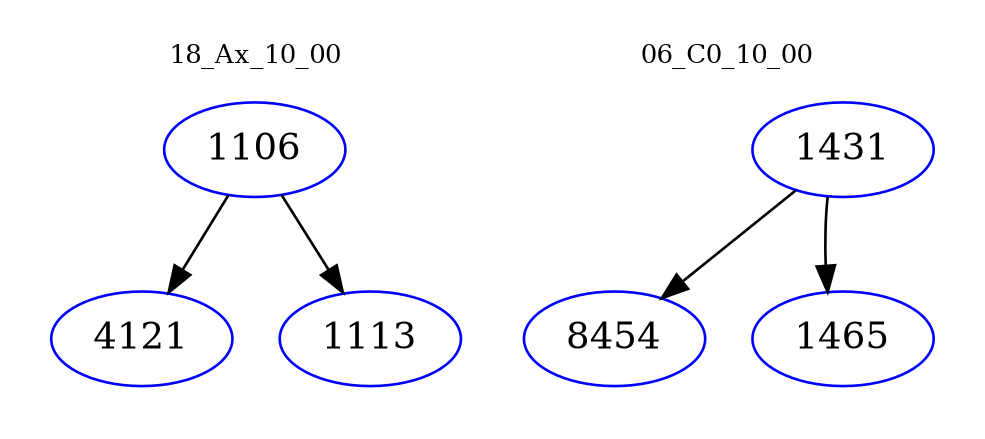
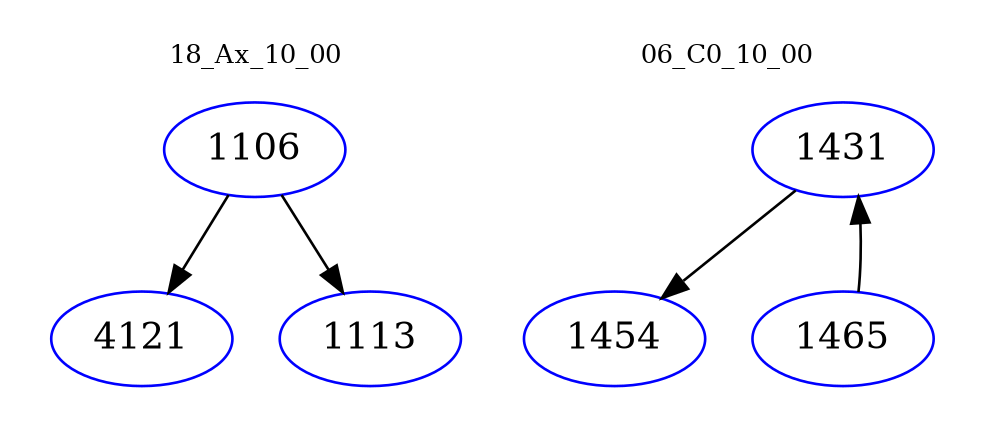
edge "1431" -> "1465": reversed
node "8454": label "8454" -> "1454"
